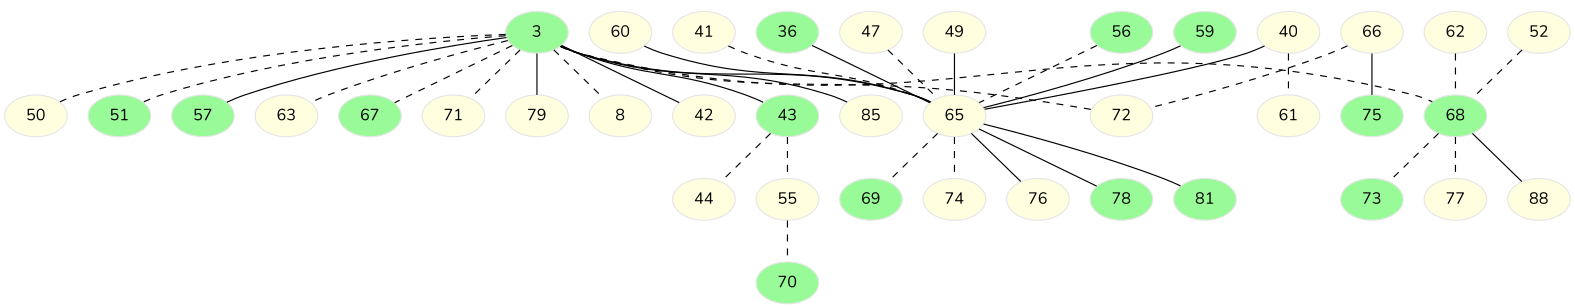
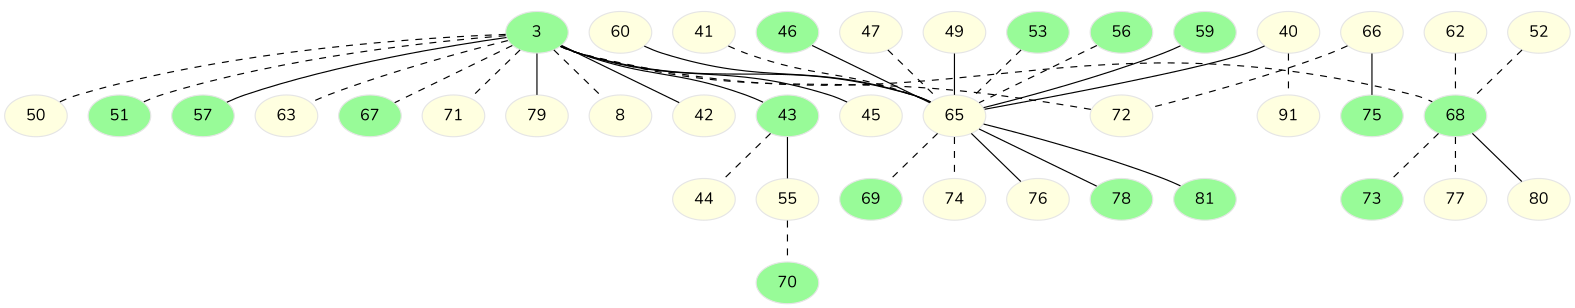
node "36": label "36" -> "46"
node "53": added
node "85": label "85" -> "45"
node "61": label "61" -> "91"
edge "43" -- "55": style dashed -> solid
node "88": label "88" -> "80"
